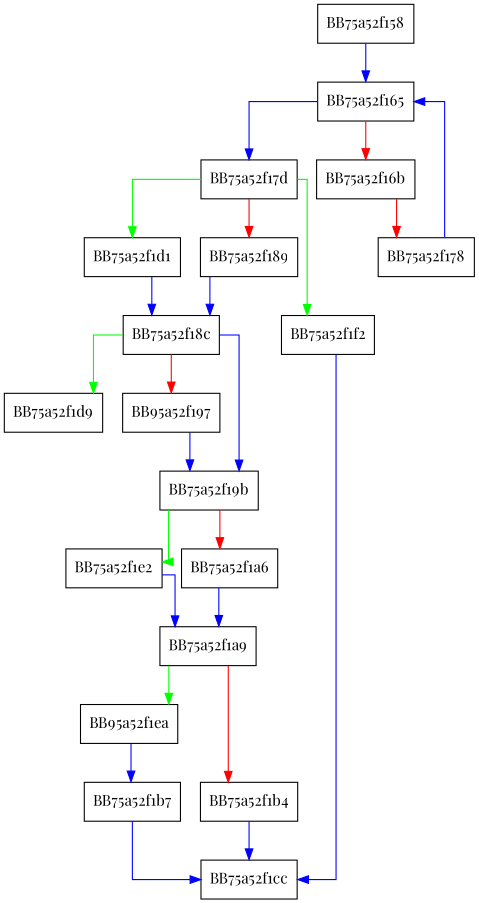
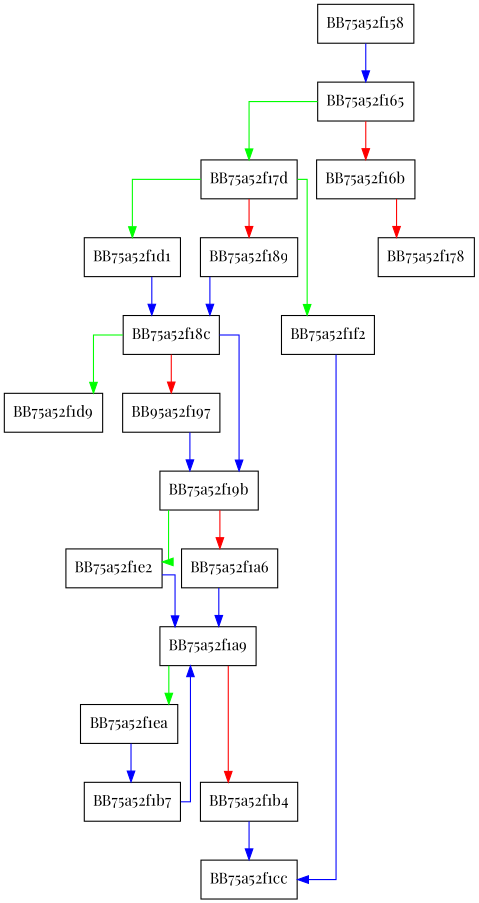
edge "BB75a52f165" -> "BB75a52f17d": color blue -> green
edge "BB75a52f178" -> "BB75a52f165": removed
node "BB95a52f1ea": label "BB95a52f1ea" -> "BB75a52f1ea"
edge "BB75a52f1b7" -> "BB75a52f1cc": now "BB75a52f1b7" -> "BB75a52f1a9"
